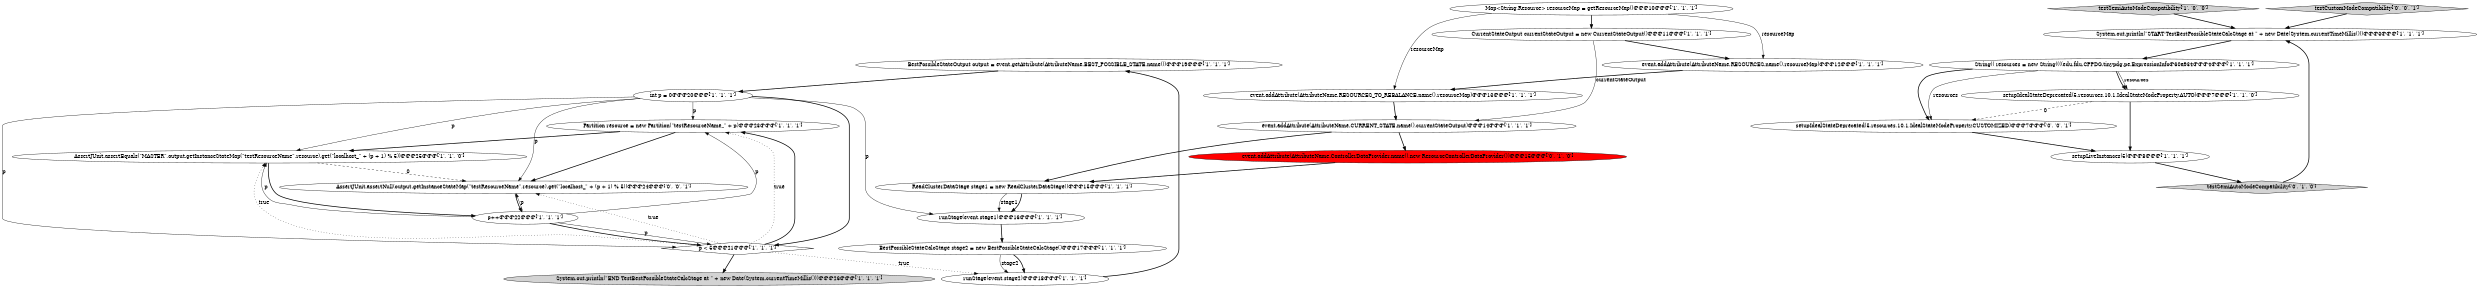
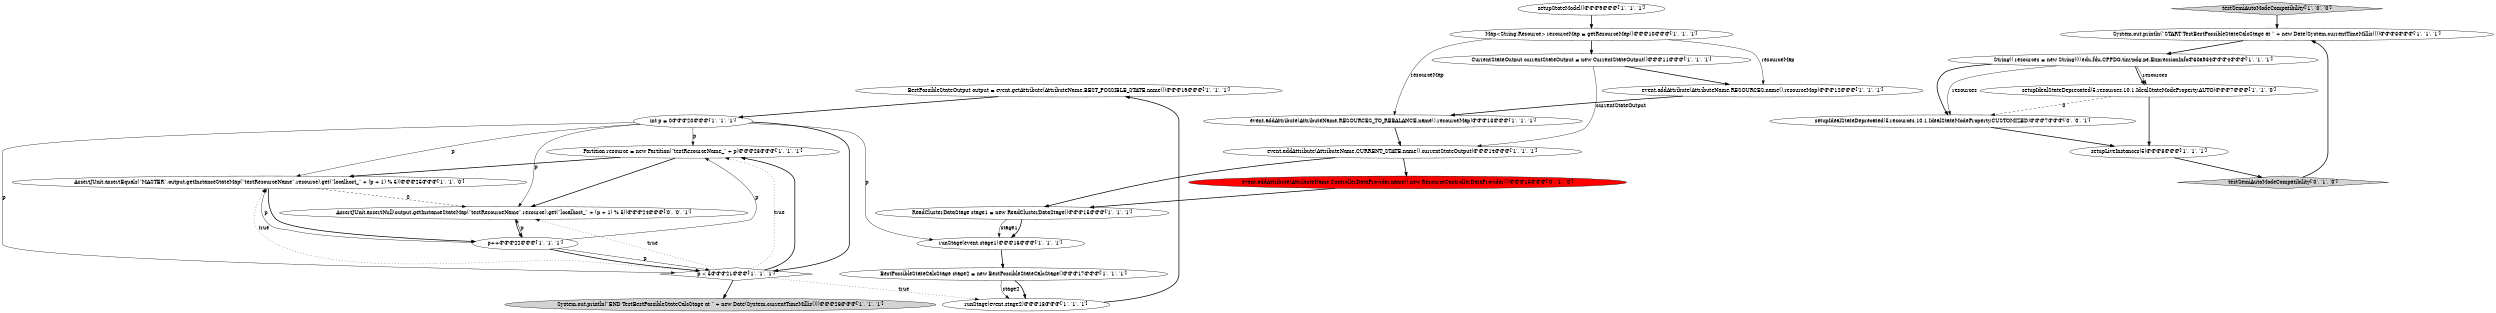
node "setupStateModel()@@@9@@@['1', '1', '1']": added
node "testCustomModeCompatibility['0', '0', '1']": removed
